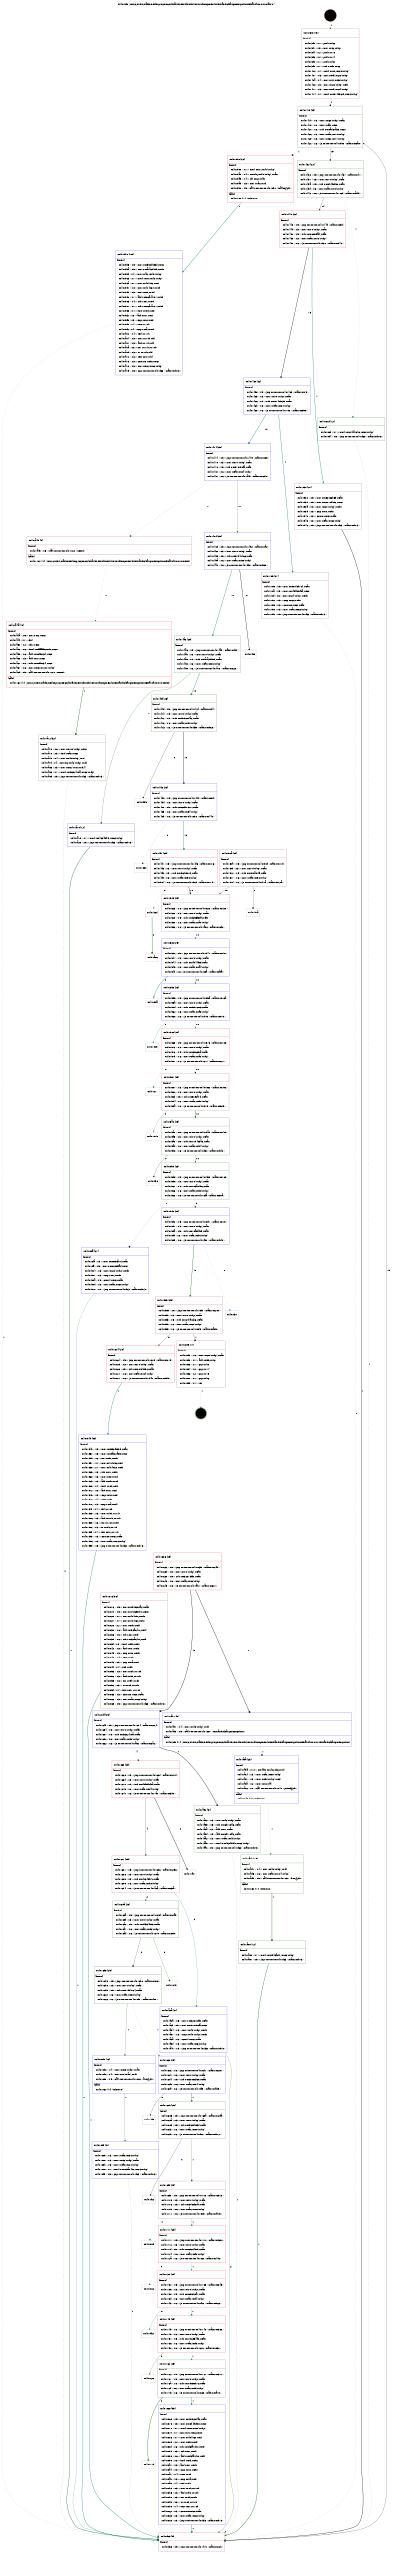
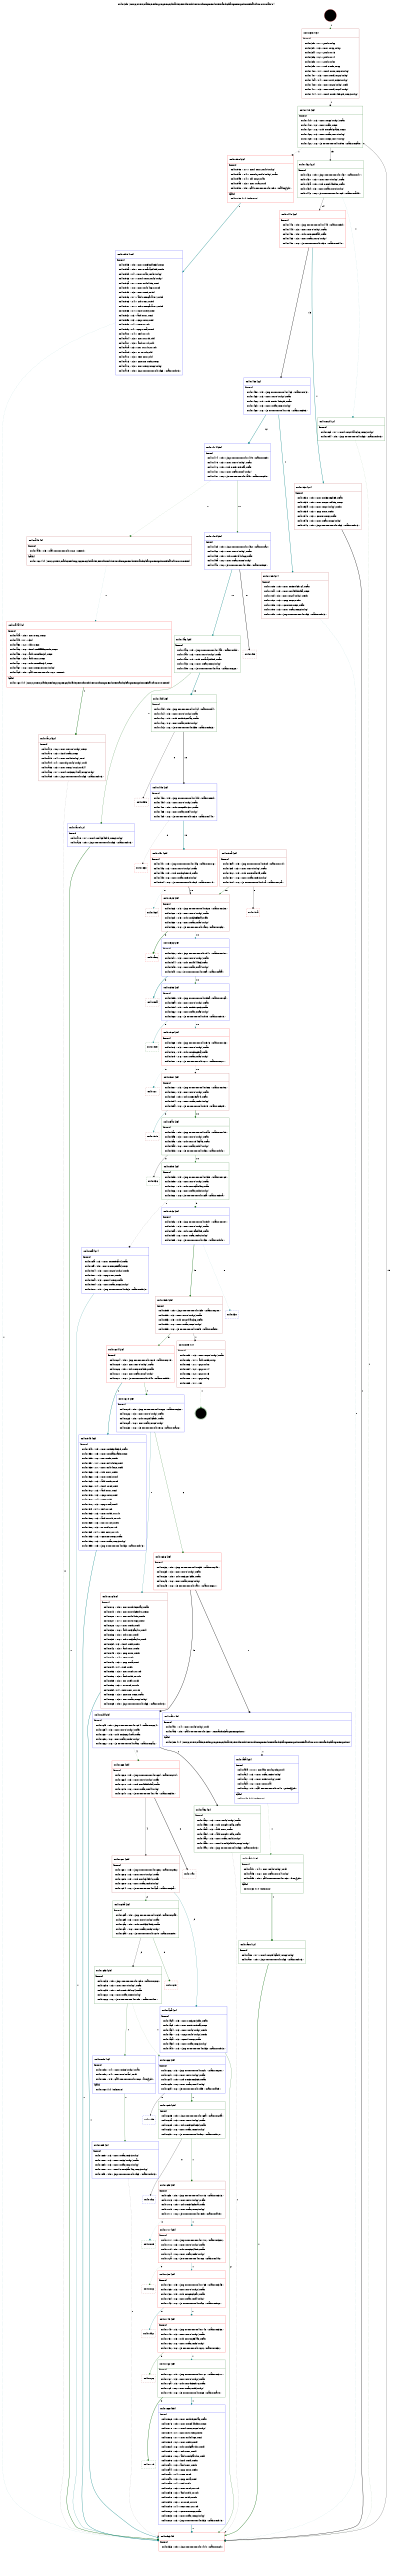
edge "0x401b6d" -> "0x401aec": now "0x401523 [25]" -> "0x401aec"
node "0x40161d [25]": added
